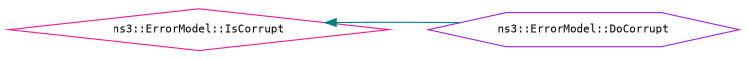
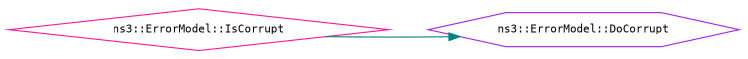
edge "ns3::ErrorModel::DoCorrupt" -> "ns3::ErrorModel::IsCorrupt": reversed
